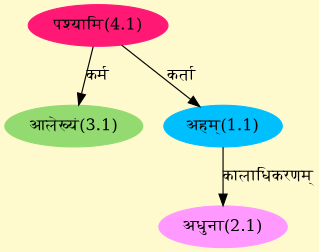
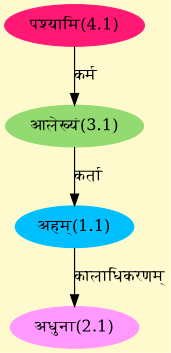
edge "पश्यामि(4.1)" -> "अहम्(1.1)": now "आलेख्यं(3.1)" -> "अहम्(1.1)"
